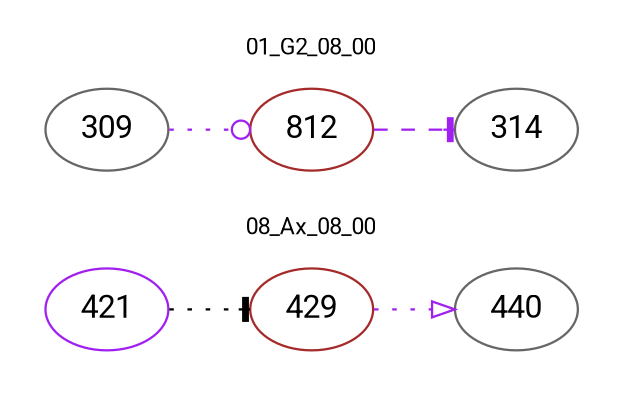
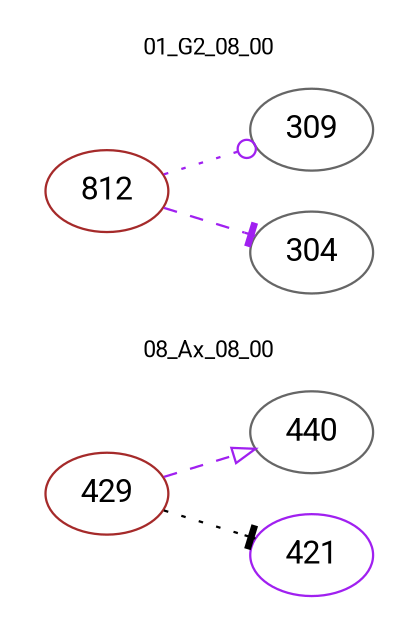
edge "309" -> "812": reversed
node "314": label "314" -> "304"
edge "421" -> "429": reversed
edge "429" -> "440": style dotted -> dashed
